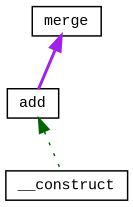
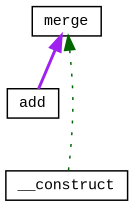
edge "__construct" -> "add": now "__construct" -> "merge"
